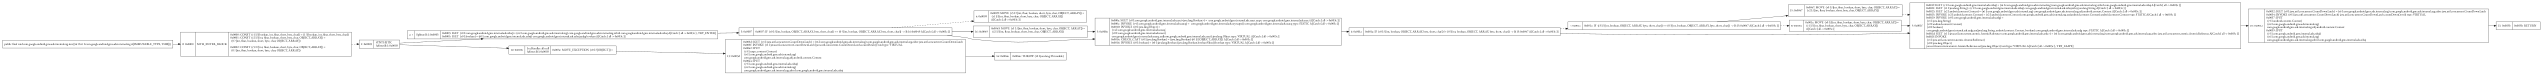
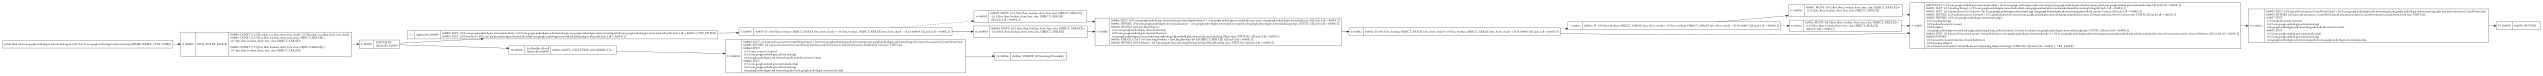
edge "3: 0x0007" -> "5: 0x000a": now "4: 0x0009" -> "5: 0x000a"
